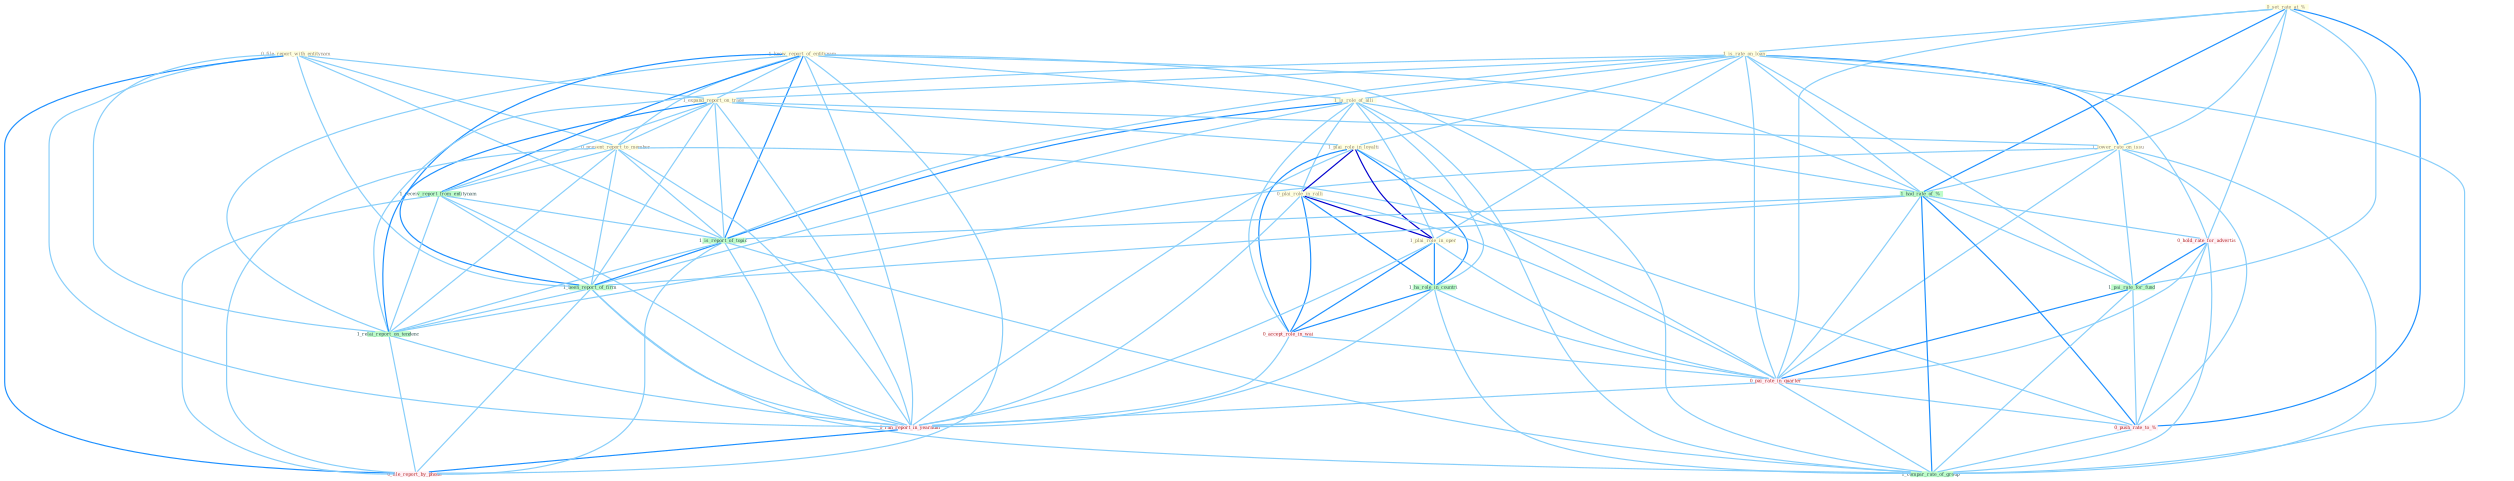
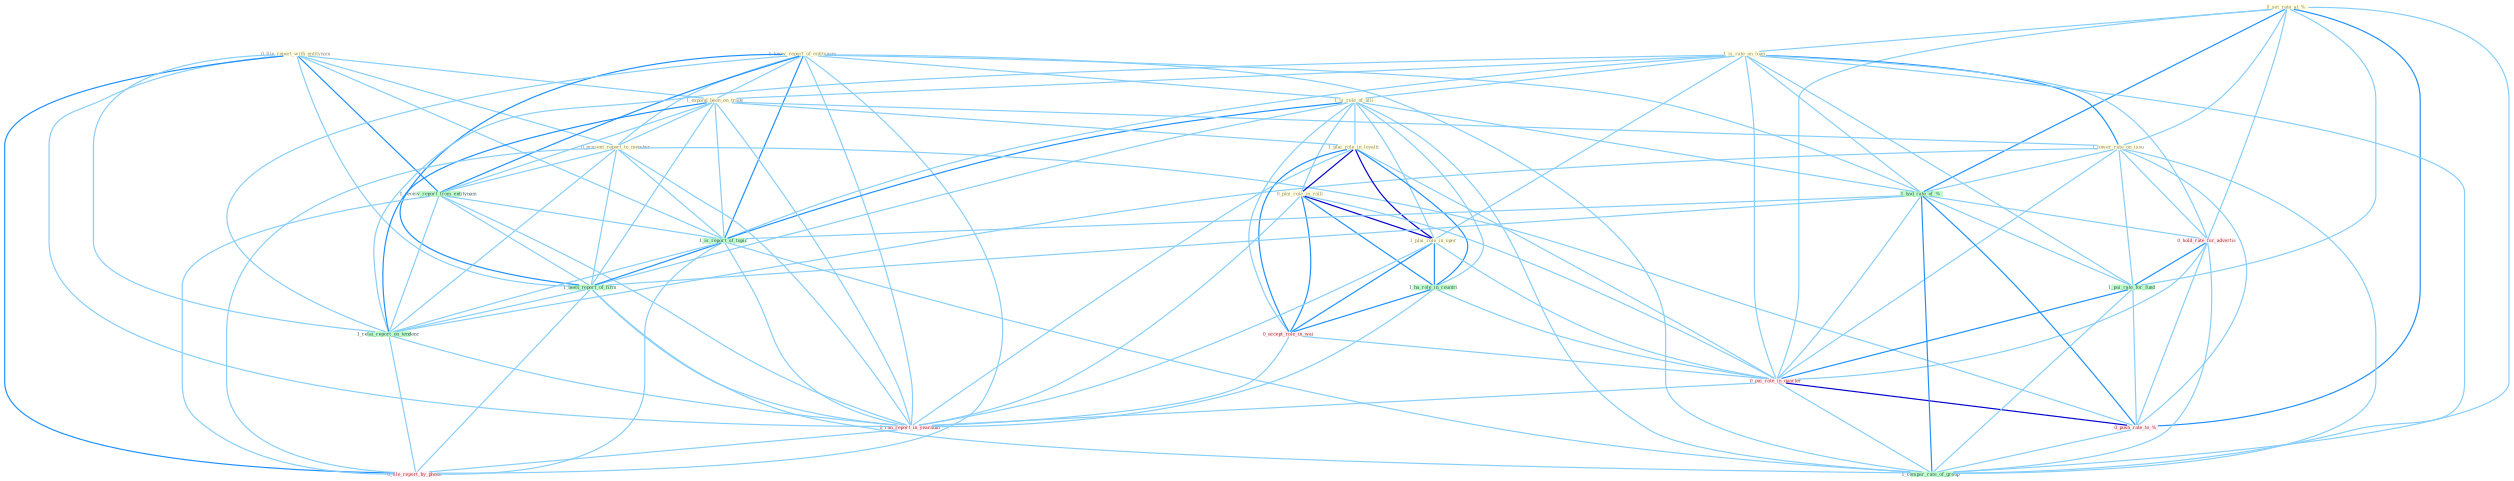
node "1_expand_report_on_trade": label "1_expand_report_on_trade" -> "1_expand_been_on_trade"
edge "1_is_rate_on_loan" -- "1_plai_role_in_loyalti": now "1_is_role_of_alli" -- "1_plai_role_in_loyalti"
edge "0_file_report_with_entitynam" -- "1_receiv_report_from_entitynam": added
edge "1_lower_rate_on_issu" -- "0_hold_rate_for_advertis": added
edge "0_pai_rate_in_quarter" -- "0_push_rate_to_%": color #87cefa -> #0000cd
edge "0_ran_report_in_yearnum" -- "0_file_report_by_phone": color #1e90ff -> #87cefa
edge "1_ha_role_in_countri" -- "1_compar_rate_of_group": now "0_set_rate_at_%" -- "1_compar_rate_of_group"
